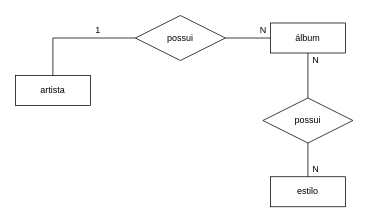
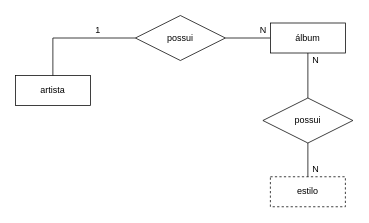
node "estilo": style solid -> dashed
